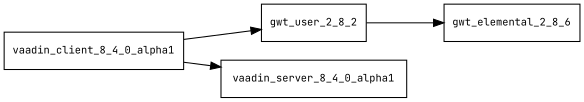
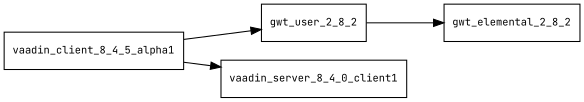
node "gwt_elemental_2_8_6": label "gwt_elemental_2_8_6" -> "gwt_elemental_2_8_2"
node "vaadin_client_8_4_0_alpha1": label "vaadin_client_8_4_0_alpha1" -> "vaadin_client_8_4_5_alpha1"
node "vaadin_server_8_4_0_alpha1": label "vaadin_server_8_4_0_alpha1" -> "vaadin_server_8_4_0_client1"
